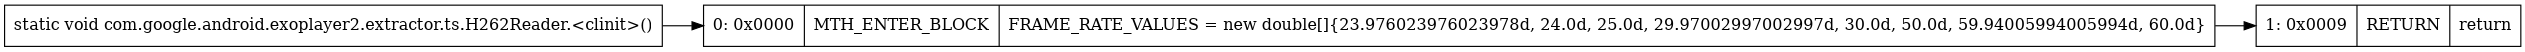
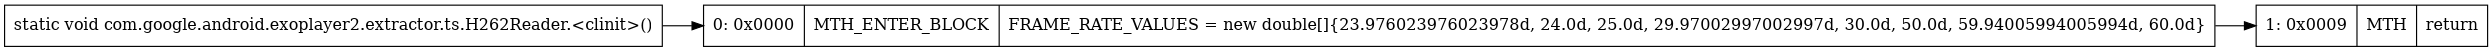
node "1: 0x0009": text "RETURN" -> "MTH"
